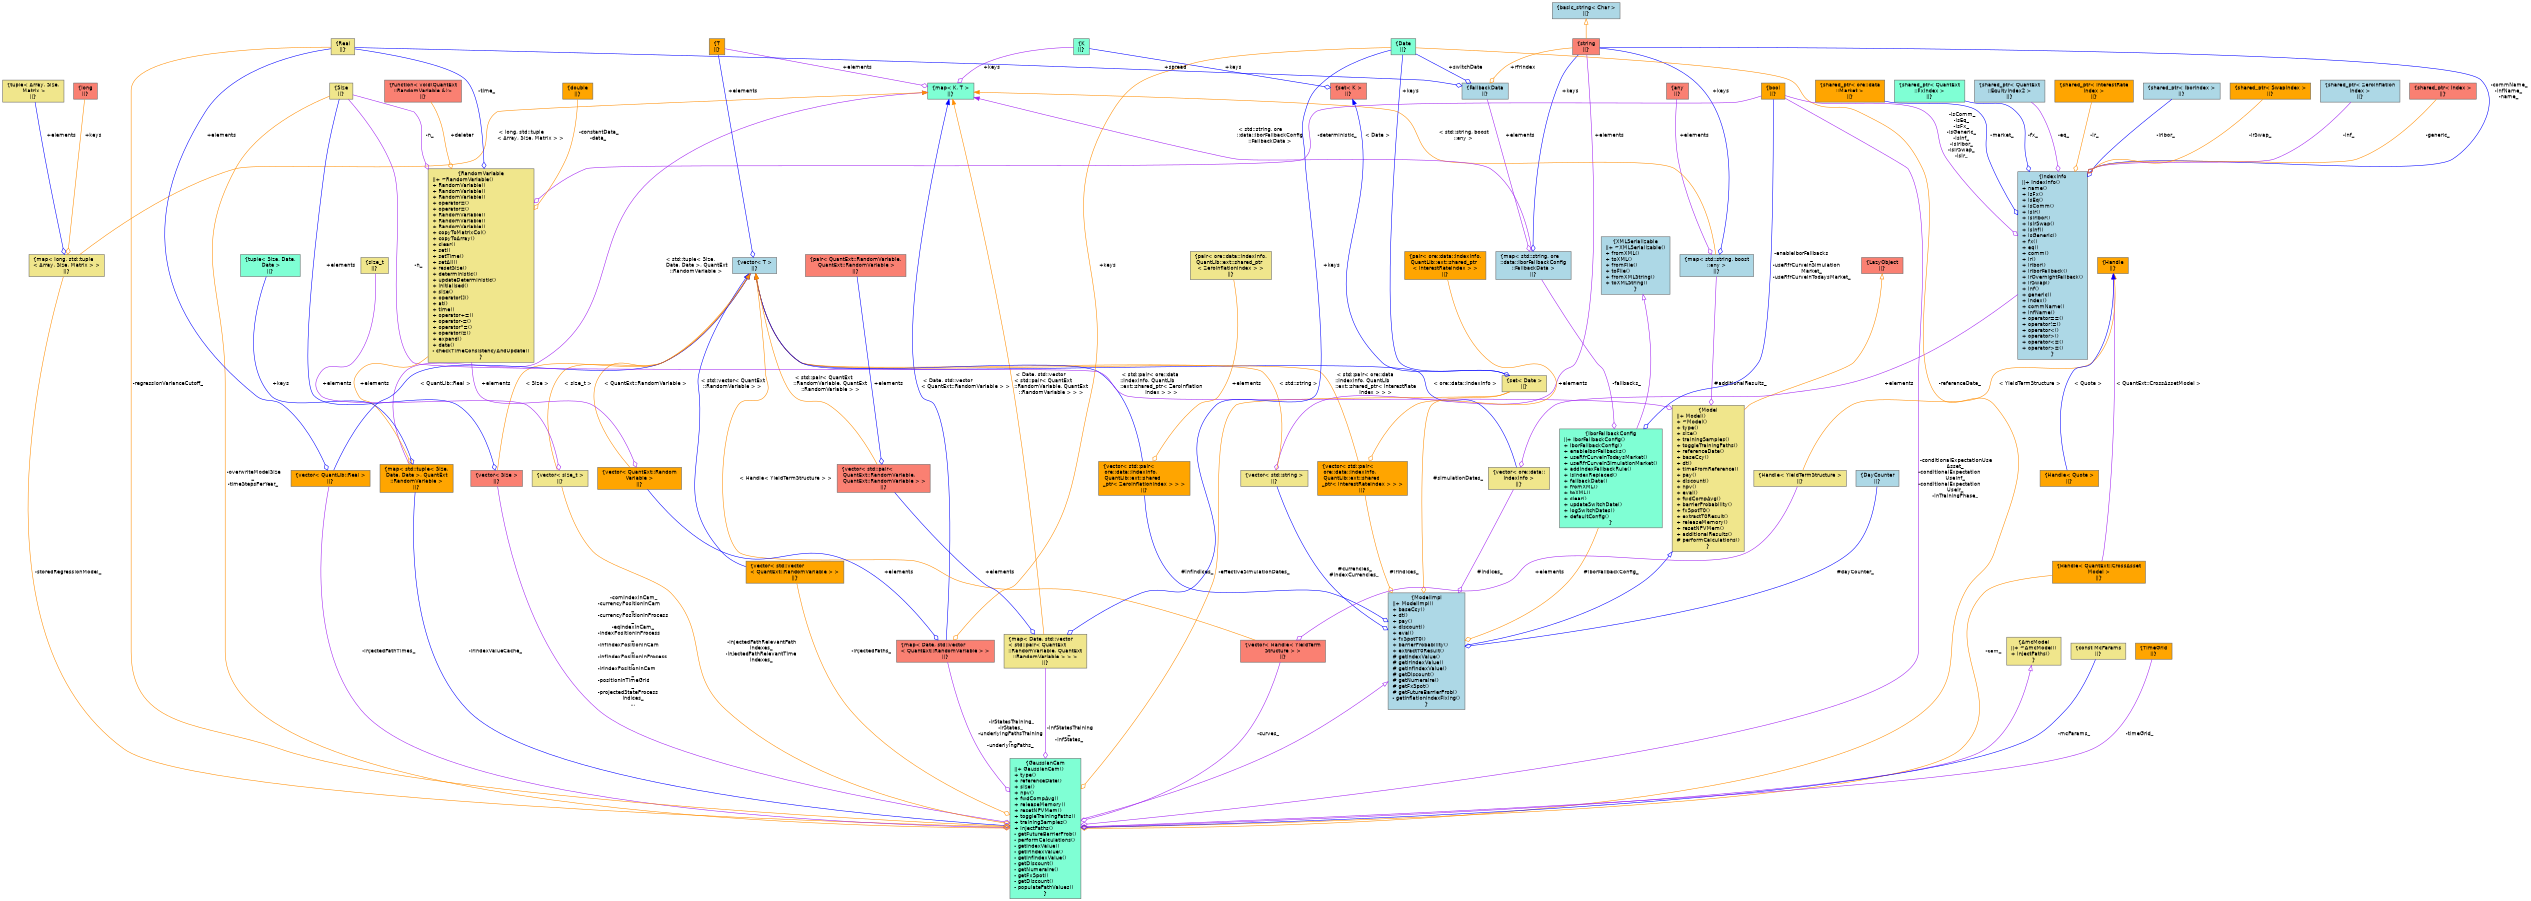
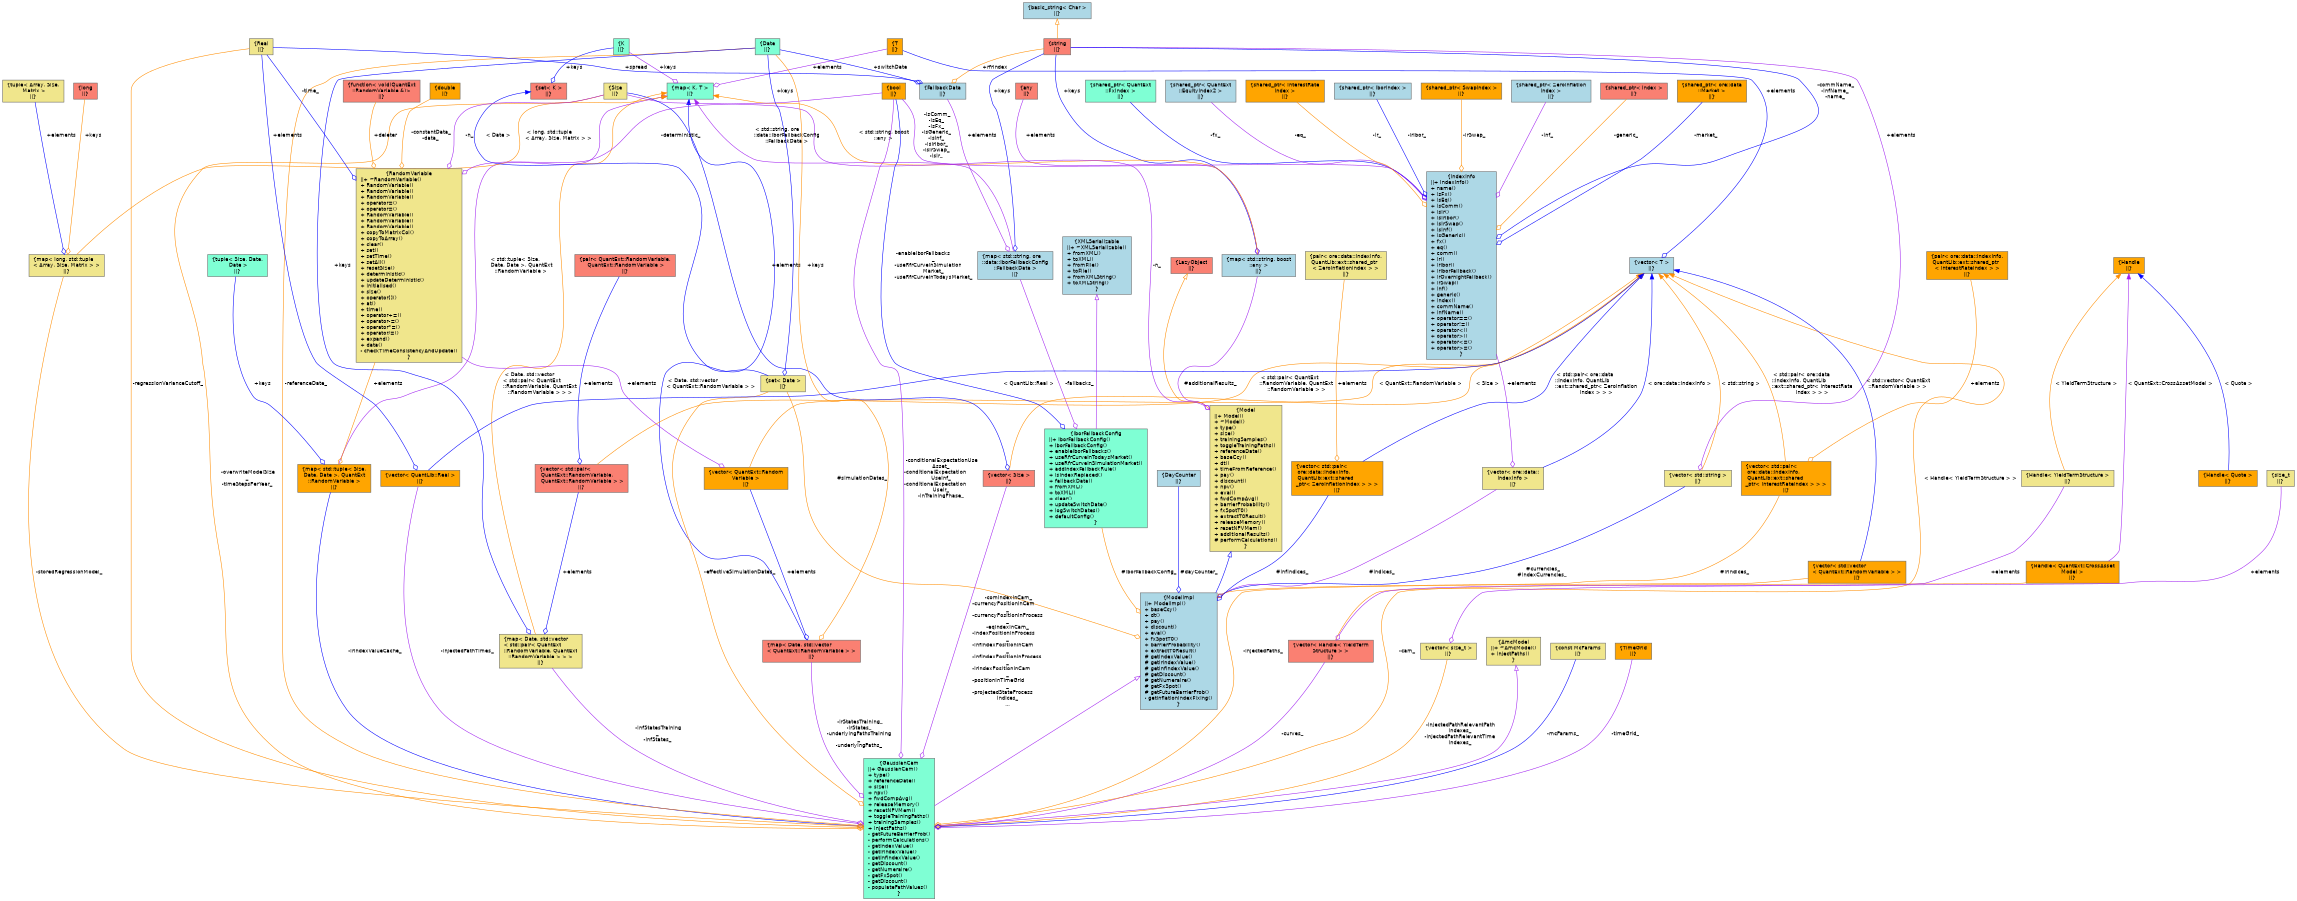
edge "{vector< size_t > ||}" -> "{vector< T > ||}": removed, label "< size_t >"
